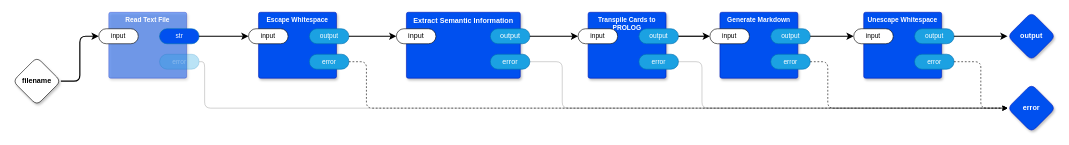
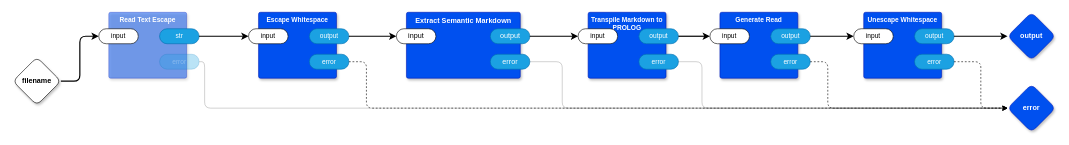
node "Read Text File": label "Read Text File" -> "Read Text Escape"
node "Generate Markdown": label "Generate Markdown" -> "Generate Read"
node "Extract Semantic Information": label "Extract Semantic Information" -> "Extract Semantic Markdown"
node "Transpile Cards to PROLOG": label "Transpile Cards to PROLOG" -> "Transpile Markdown to PROLOG"
node "str": fillcolor #0050ef -> #1ba1e2
